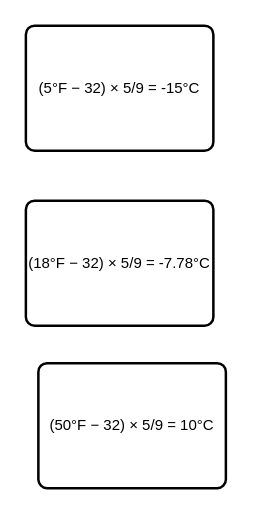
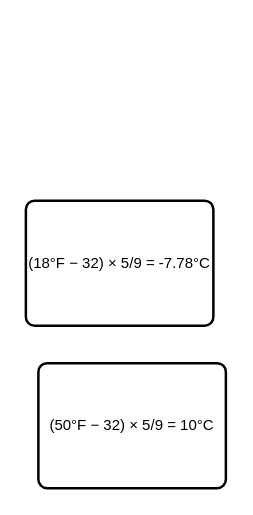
node "(5°F − 32) × 5/9 = -15°C": removed
